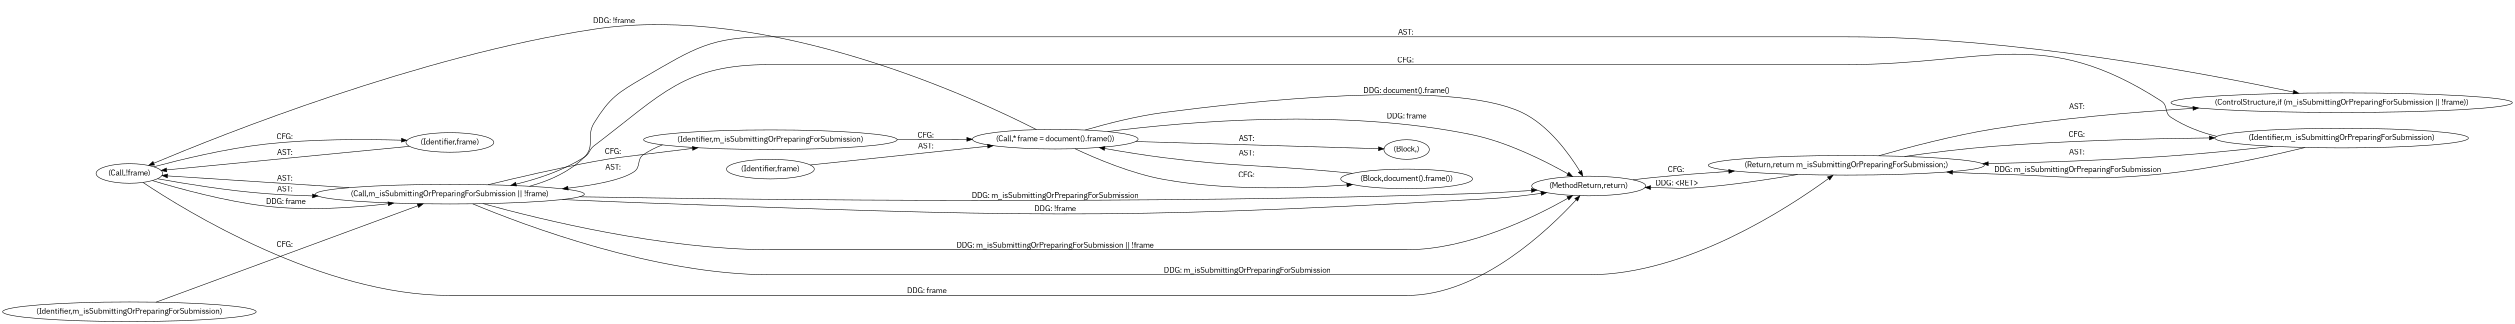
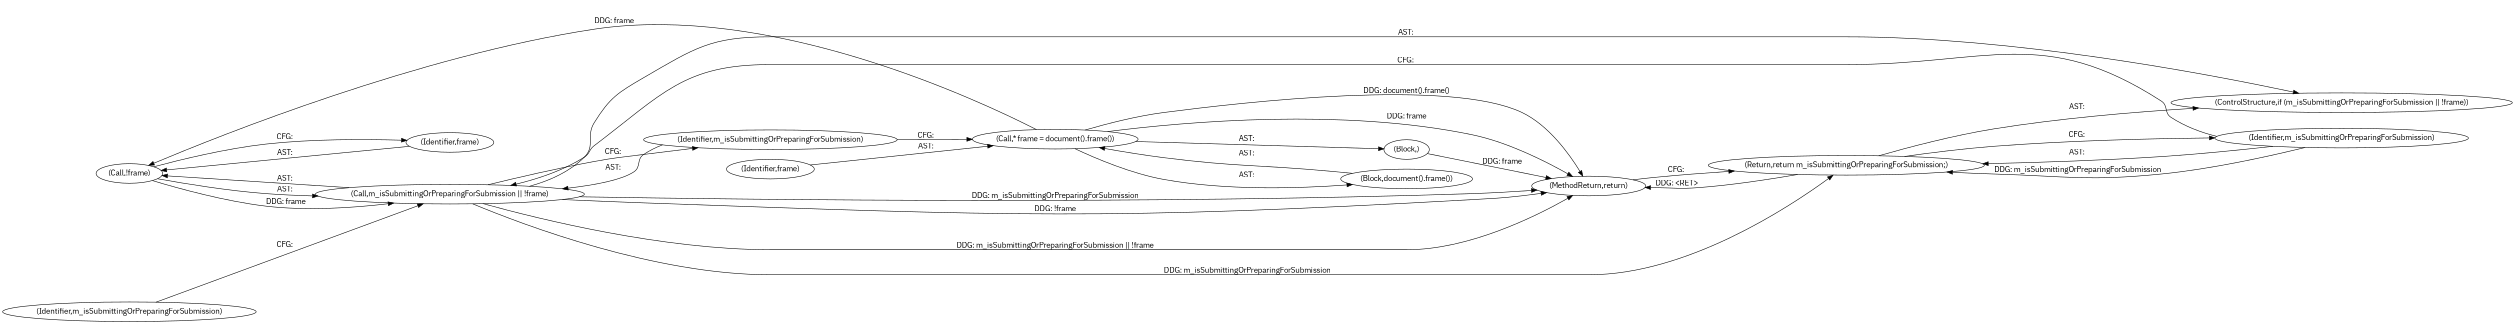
edge "(Call,* frame = document().frame())" -> "(Call,!frame)": label "DDG: !frame" -> "DDG: frame"
edge "(Call,* frame = document().frame())" -> "(Block,document().frame())": label "CFG: " -> "AST: "
edge "(Call,!frame)" -> "(MethodReturn,return)": now "(Block,)" -> "(MethodReturn,return)"
